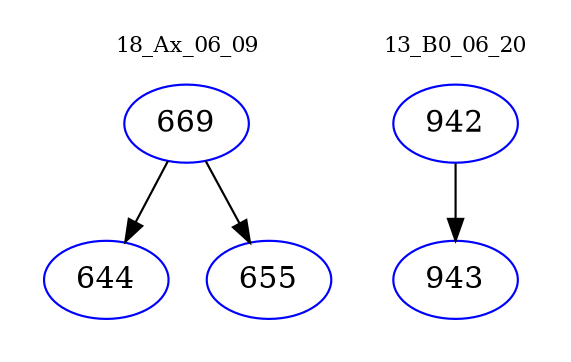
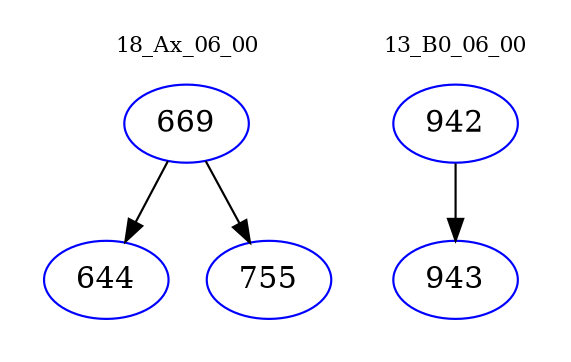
cluster "18_Ax_06_09": label "18_Ax_06_09" -> "18_Ax_06_00"
cluster "13_B0_06_20": label "13_B0_06_20" -> "13_B0_06_00"
node "655": label "655" -> "755"
